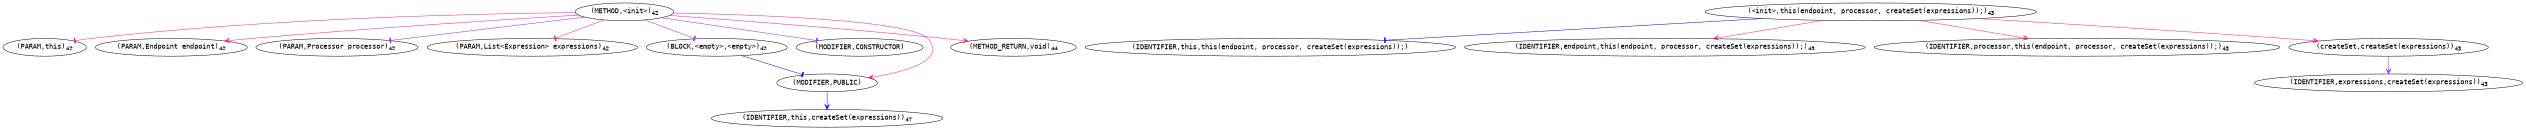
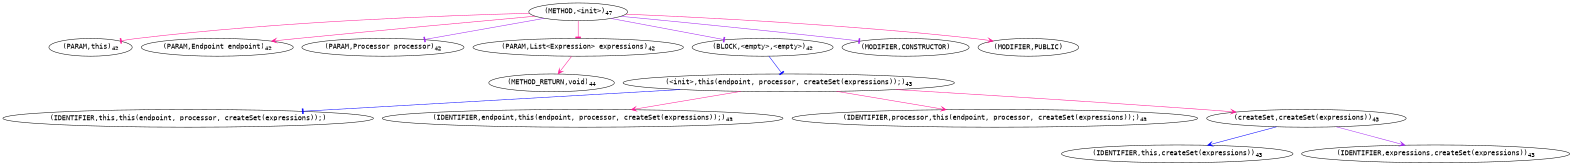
node "(METHOD,<init>)": text "42" -> "47"
edge "(METHOD,<init>)" -> "(METHOD_RETURN,void)": now "(PARAM,List<Expression> expressions)" -> "(METHOD_RETURN,void)"
edge "(BLOCK,<empty>,<empty>)" -> "(MODIFIER,PUBLIC)": now "(BLOCK,<empty>,<empty>)" -> "(<init>,this(endpoint, processor, createSet(expressions));)"
edge "(MODIFIER,PUBLIC)" -> "(IDENTIFIER,this,createSet(expressions))": now "(createSet,createSet(expressions))" -> "(IDENTIFIER,this,createSet(expressions))"
node "(IDENTIFIER,this,createSet(expressions))": text "47" -> "43"
